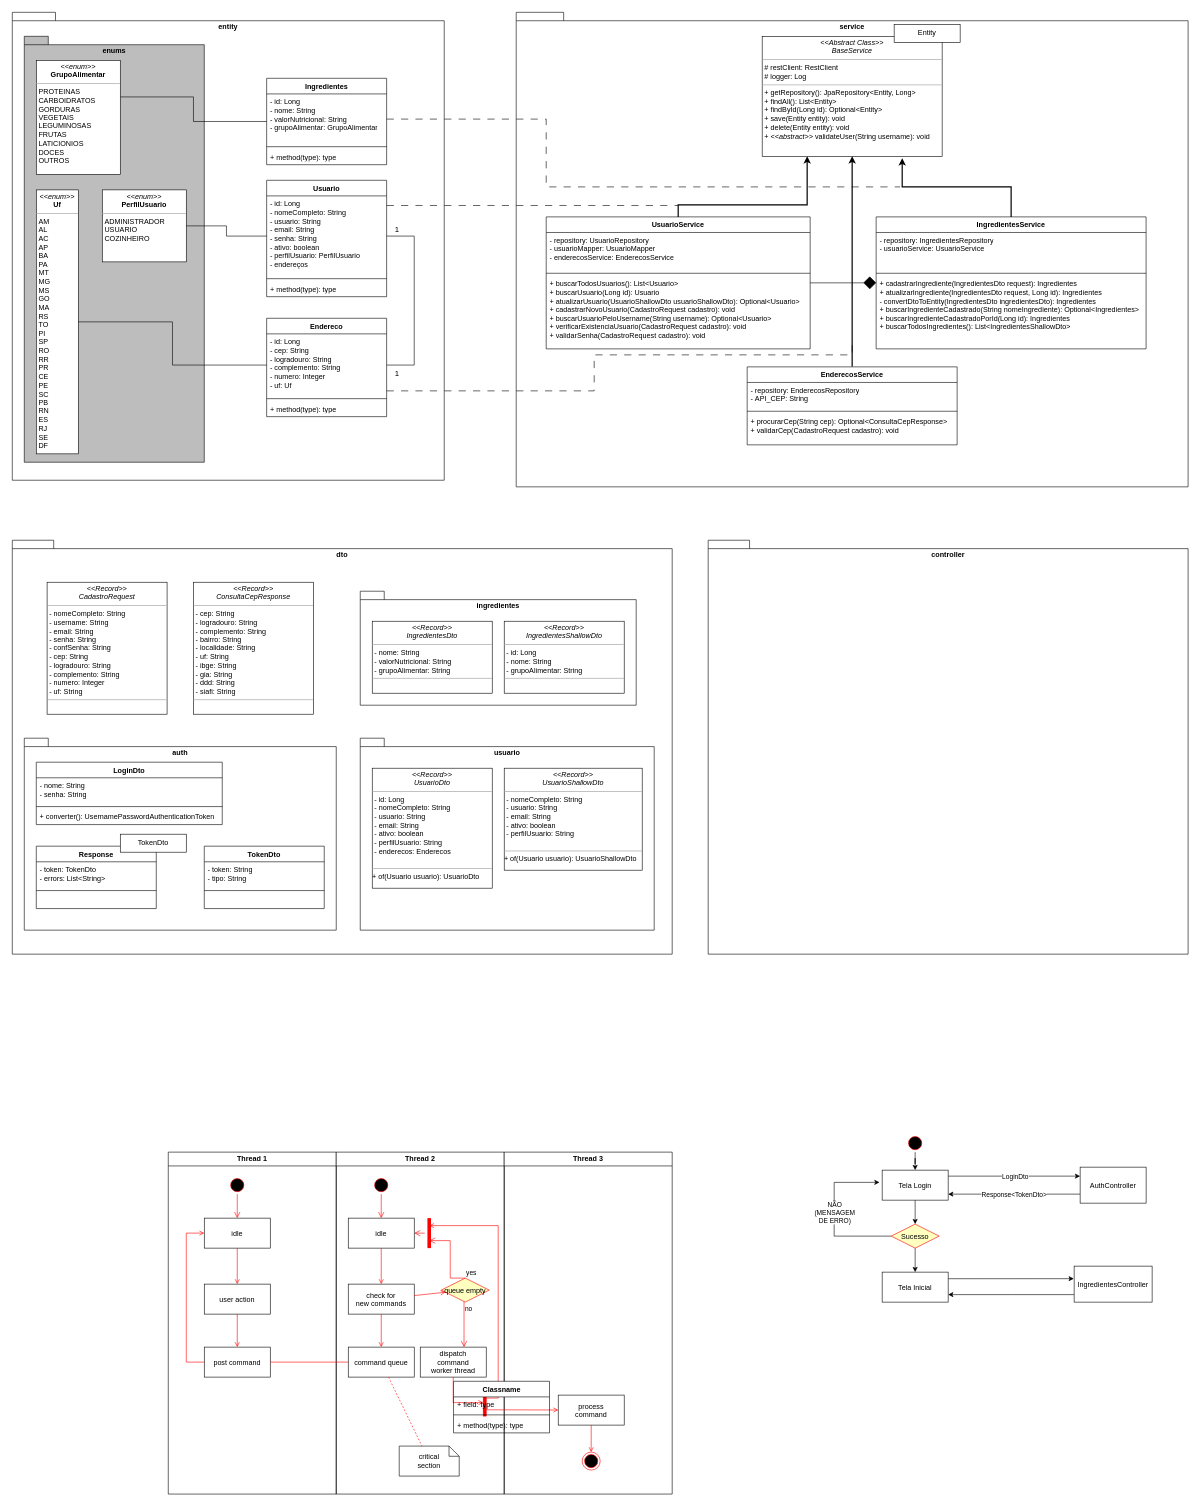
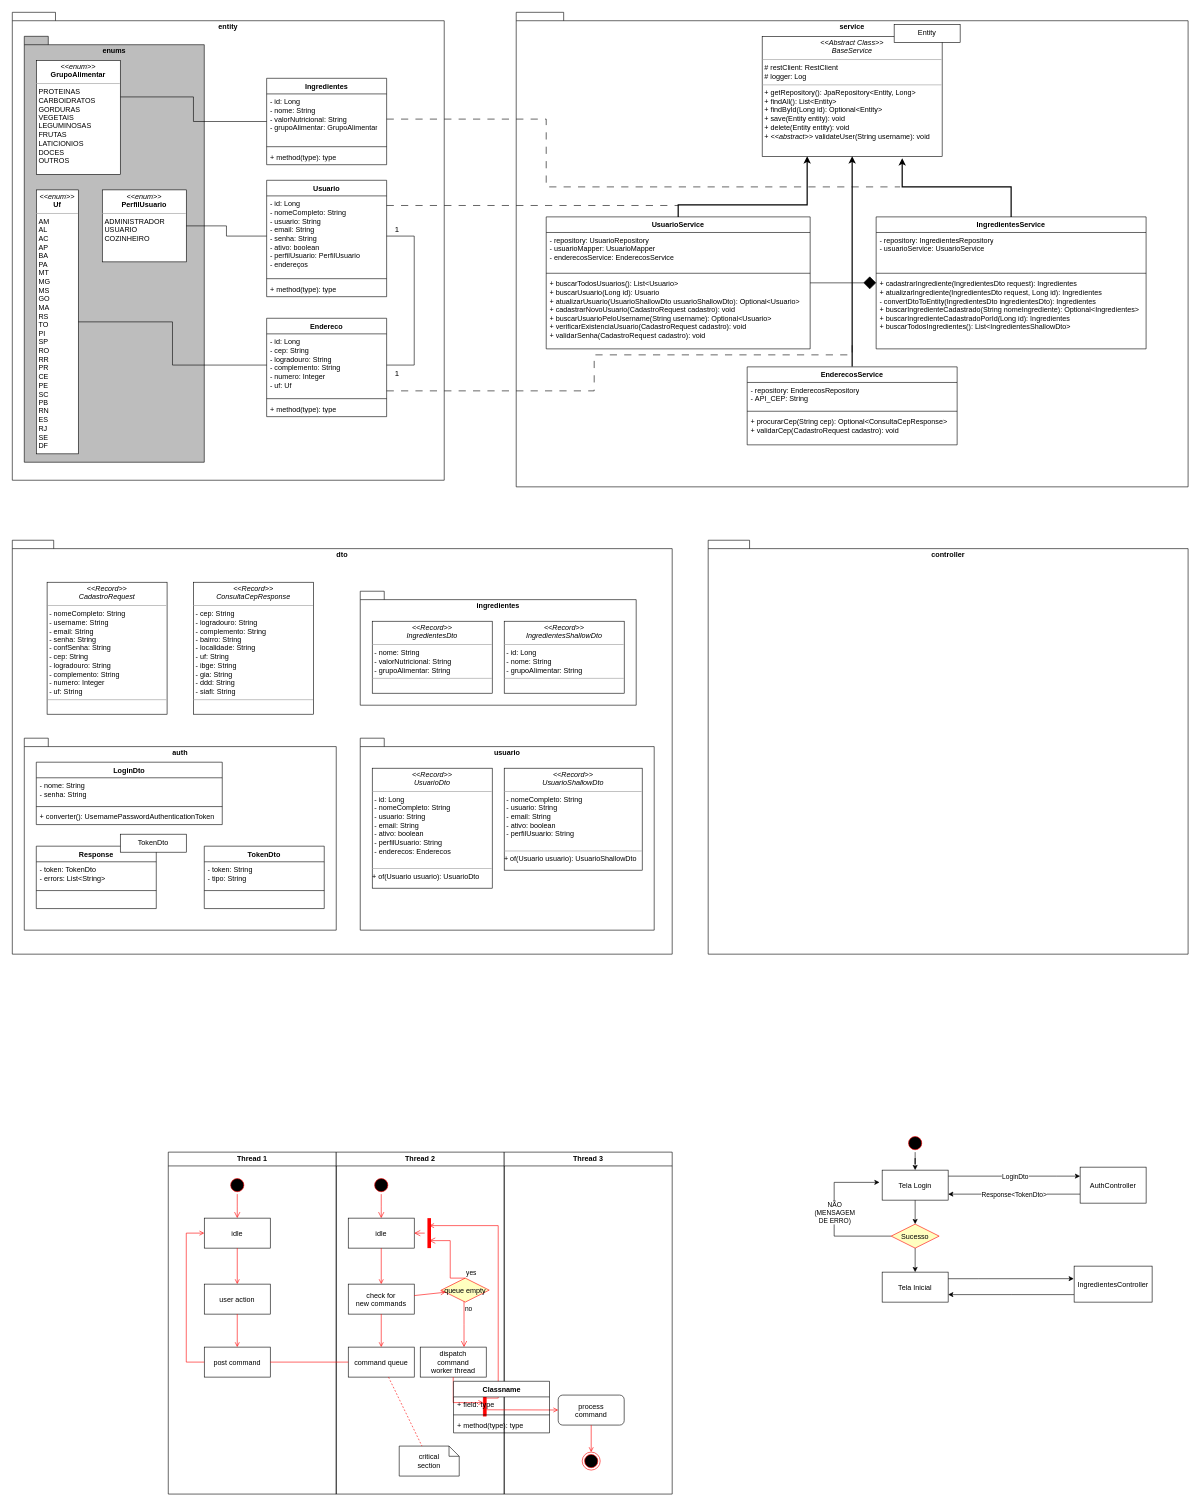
node "process command": shape rectangle -> rounded rectangle
